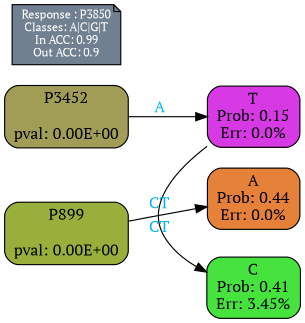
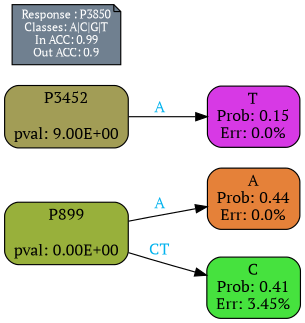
node "P3452 pval: 0.00E+00": label "P3452 pval: 0.00E+00" -> "P3452 pval: 9.00E+00"
edge "P899 pval: 0.00E+00" -> "A Prob: 0.44 Err: 0.0%": label "CT" -> "A"
edge "T Prob: 0.15 Err: 0.0%" -> "C Prob: 0.41 Err: 3.45%": now "P899 pval: 0.00E+00" -> "C Prob: 0.41 Err: 3.45%"
